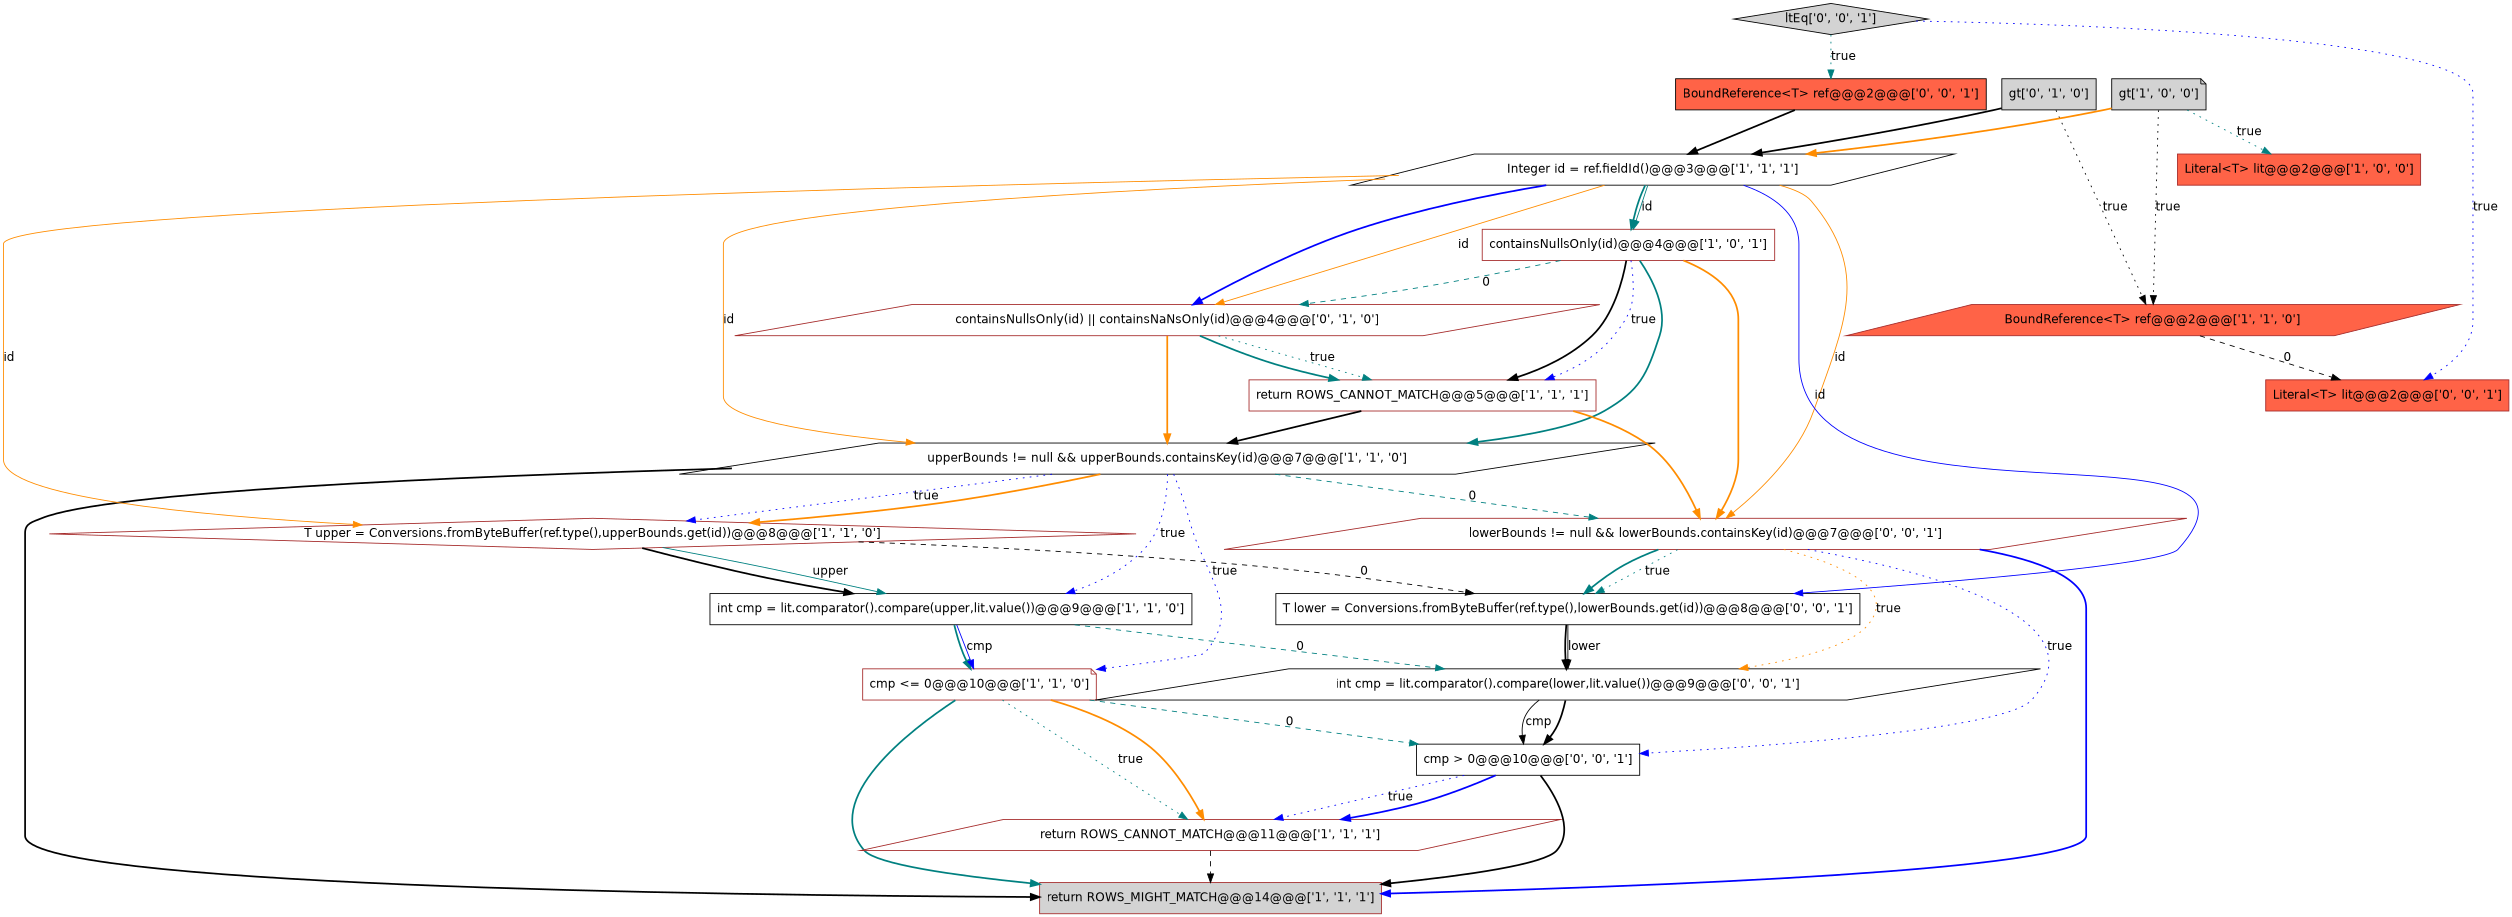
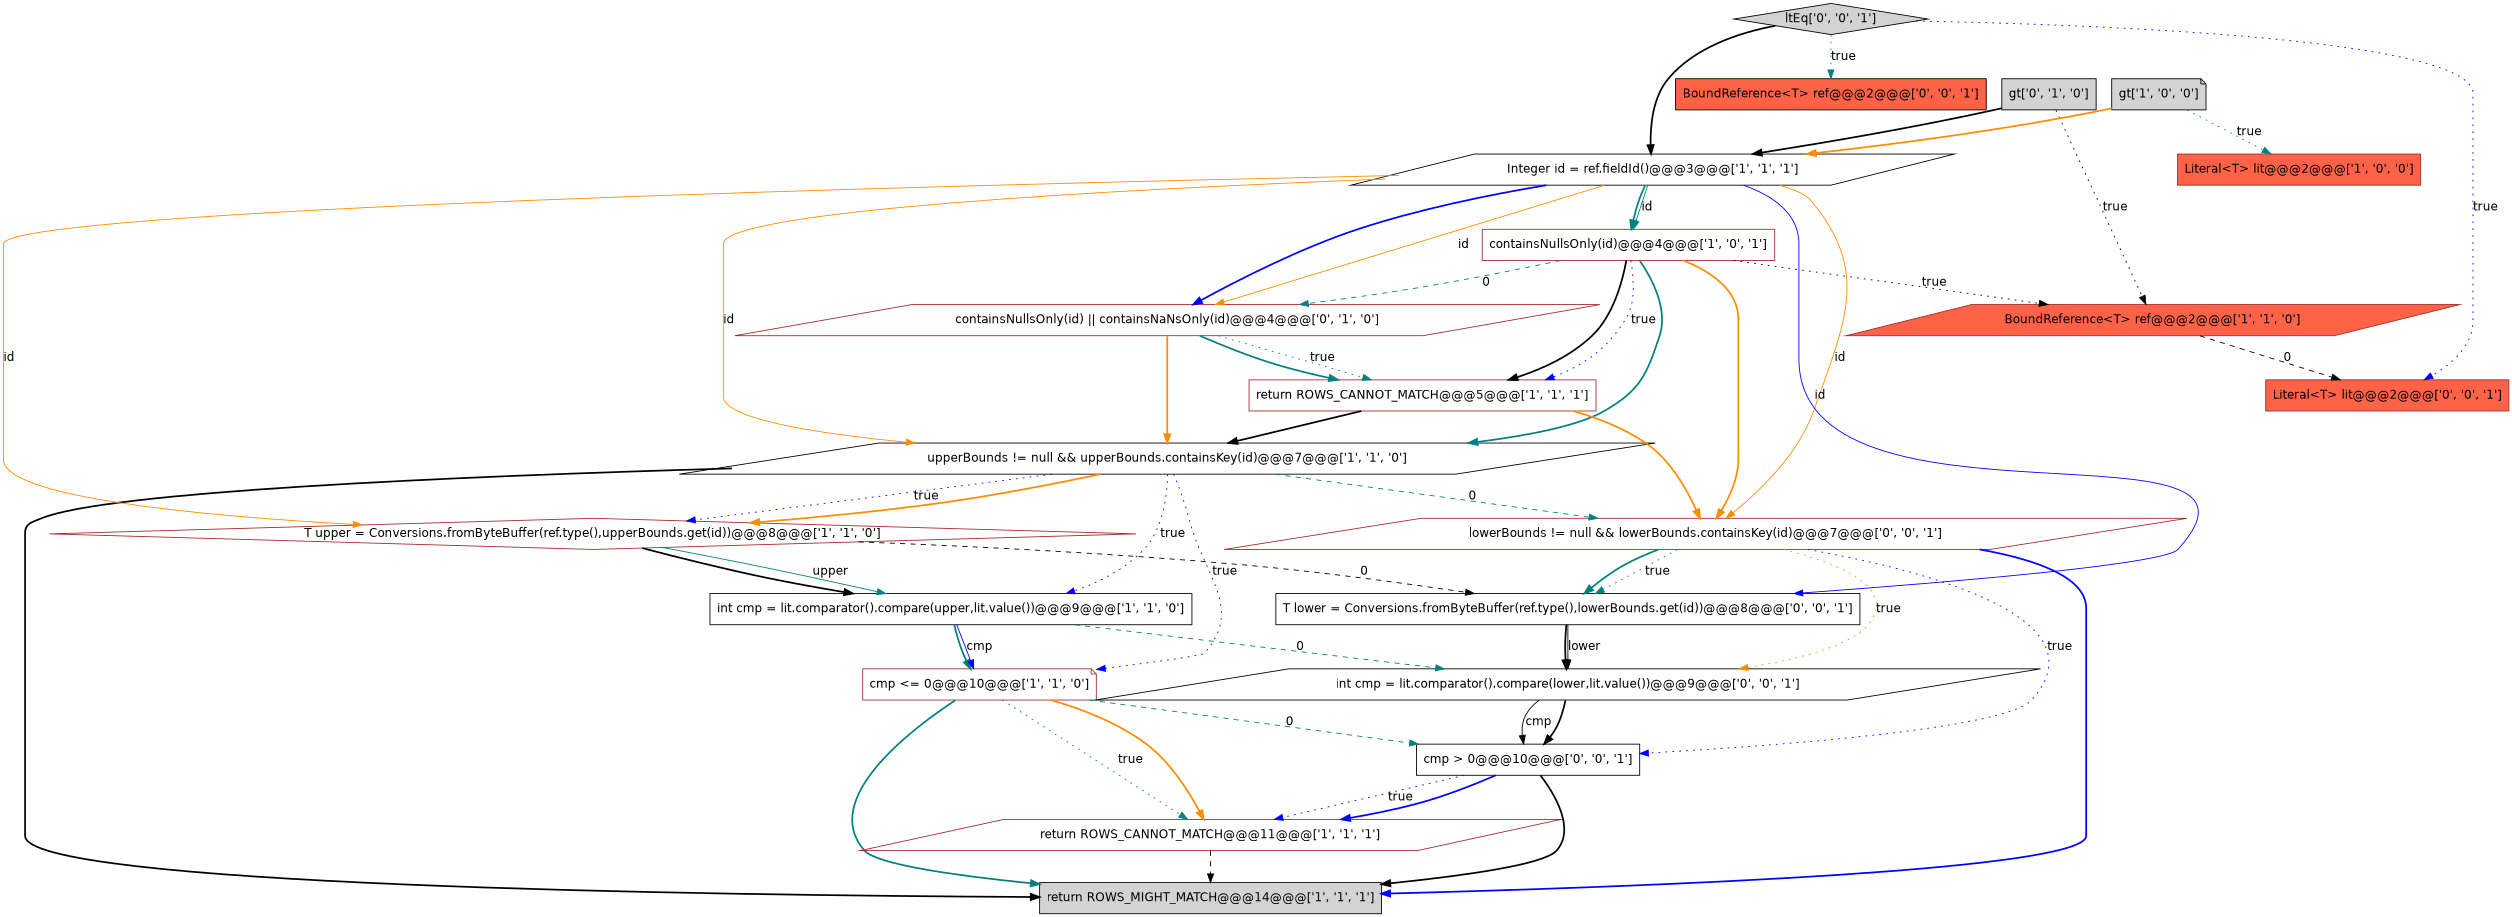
edge "BoundReference<T> ref@@@2@@@['0', '0', '1']" -> "Integer id = ref.fieldId()@@@3@@@['1', '1', '1']": now "ltEq['0', '0', '1']" -> "Integer id = ref.fieldId()@@@3@@@['1', '1', '1']"
edge "gt['1', '0', '0']" -> "BoundReference<T> ref@@@2@@@['1', '1', '0']": now "containsNullsOnly(id)@@@4@@@['1', '0', '1']" -> "BoundReference<T> ref@@@2@@@['1', '1', '0']"
node "return ROWS_MIGHT_MATCH@@@14@@@['1', '1', '1']": color brown -> black
